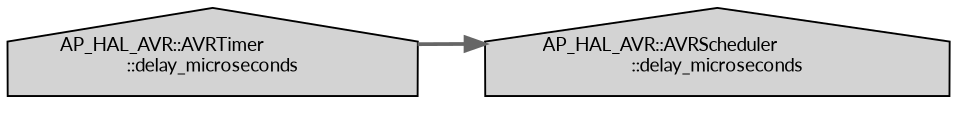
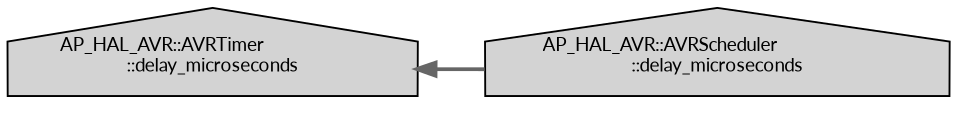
edge "AP_HAL_AVR::AVRTimer ::delay_microseconds" -> "AP_HAL_AVR::AVRScheduler ::delay_microseconds": reversed
